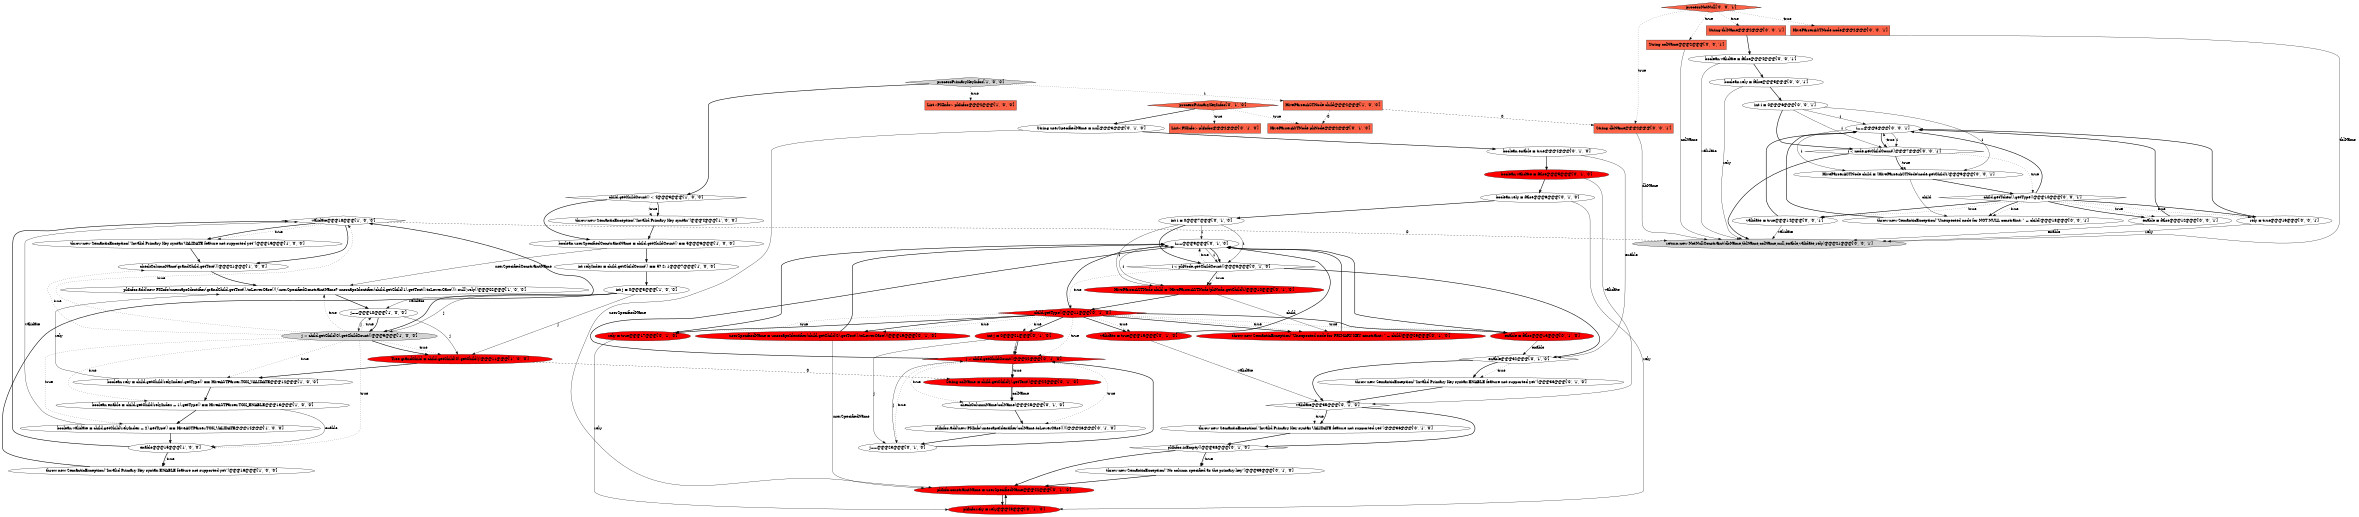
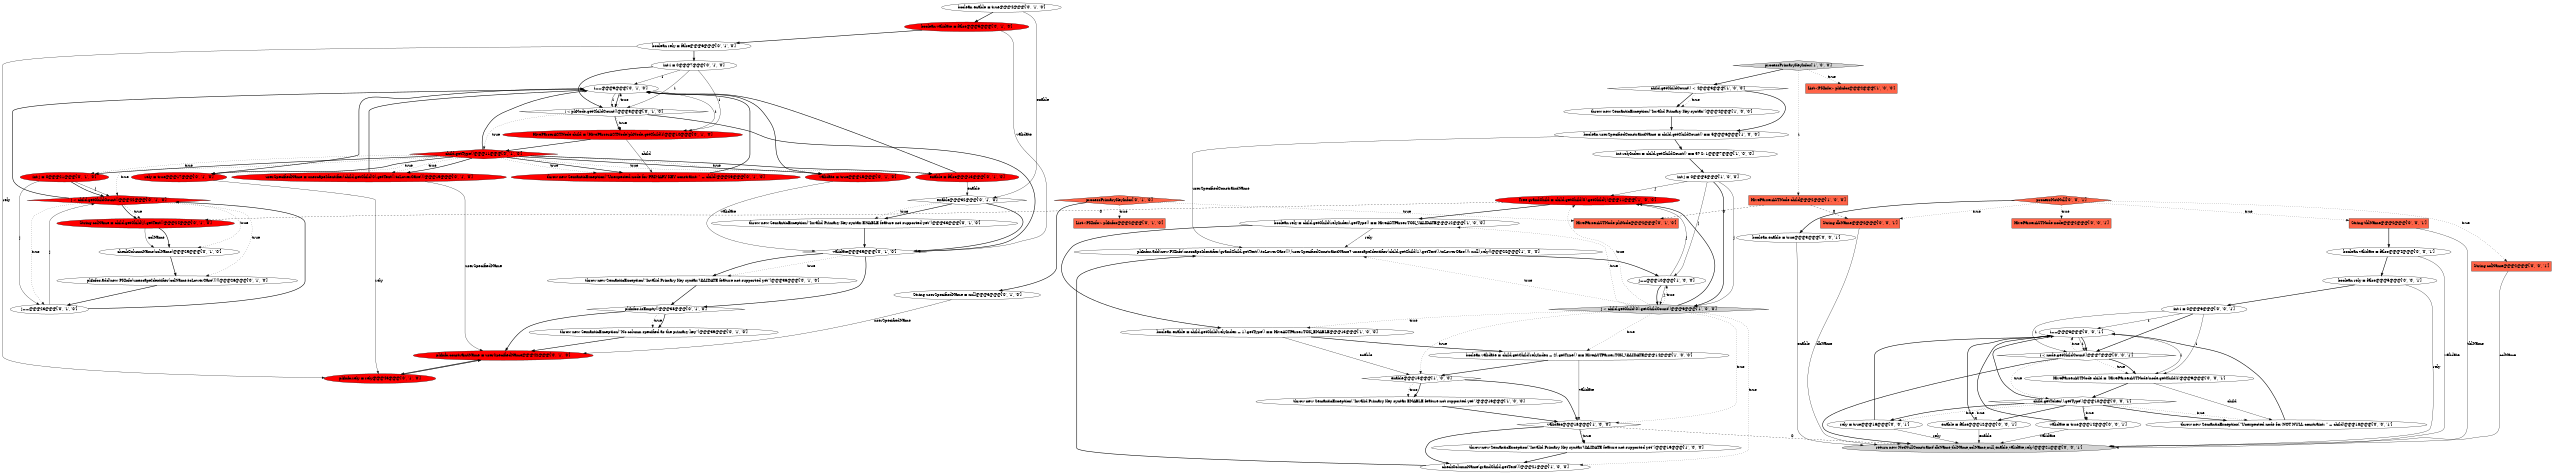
edge "String userSpecifiedName = null@@@3@@@['0', '1', '0']" -> "boolean enable = true@@@4@@@['0', '1', '0']": removed
node "boolean enable = true@@@3@@@['0', '0', '1']": added
edge "i < pkNode.getChildCount()@@@8@@@['0', '1', '0']" -> "enable@@@32@@@['0', '1', '0']": now "i < pkNode.getChildCount()@@@8@@@['0', '1', '0']" -> "validate@@@35@@@['0', '1', '0']"
edge "int j = 0@@@8@@@['1', '0', '0']" -> "j++@@@10@@@['1', '0', '0']": label "validate" -> "j"
node "j < child.getChild(0).getChildCount()@@@9@@@['1', '0', '0']": shape ellipse -> diamond
node "enable@@@15@@@['1', '0', '0']": shape ellipse -> diamond
